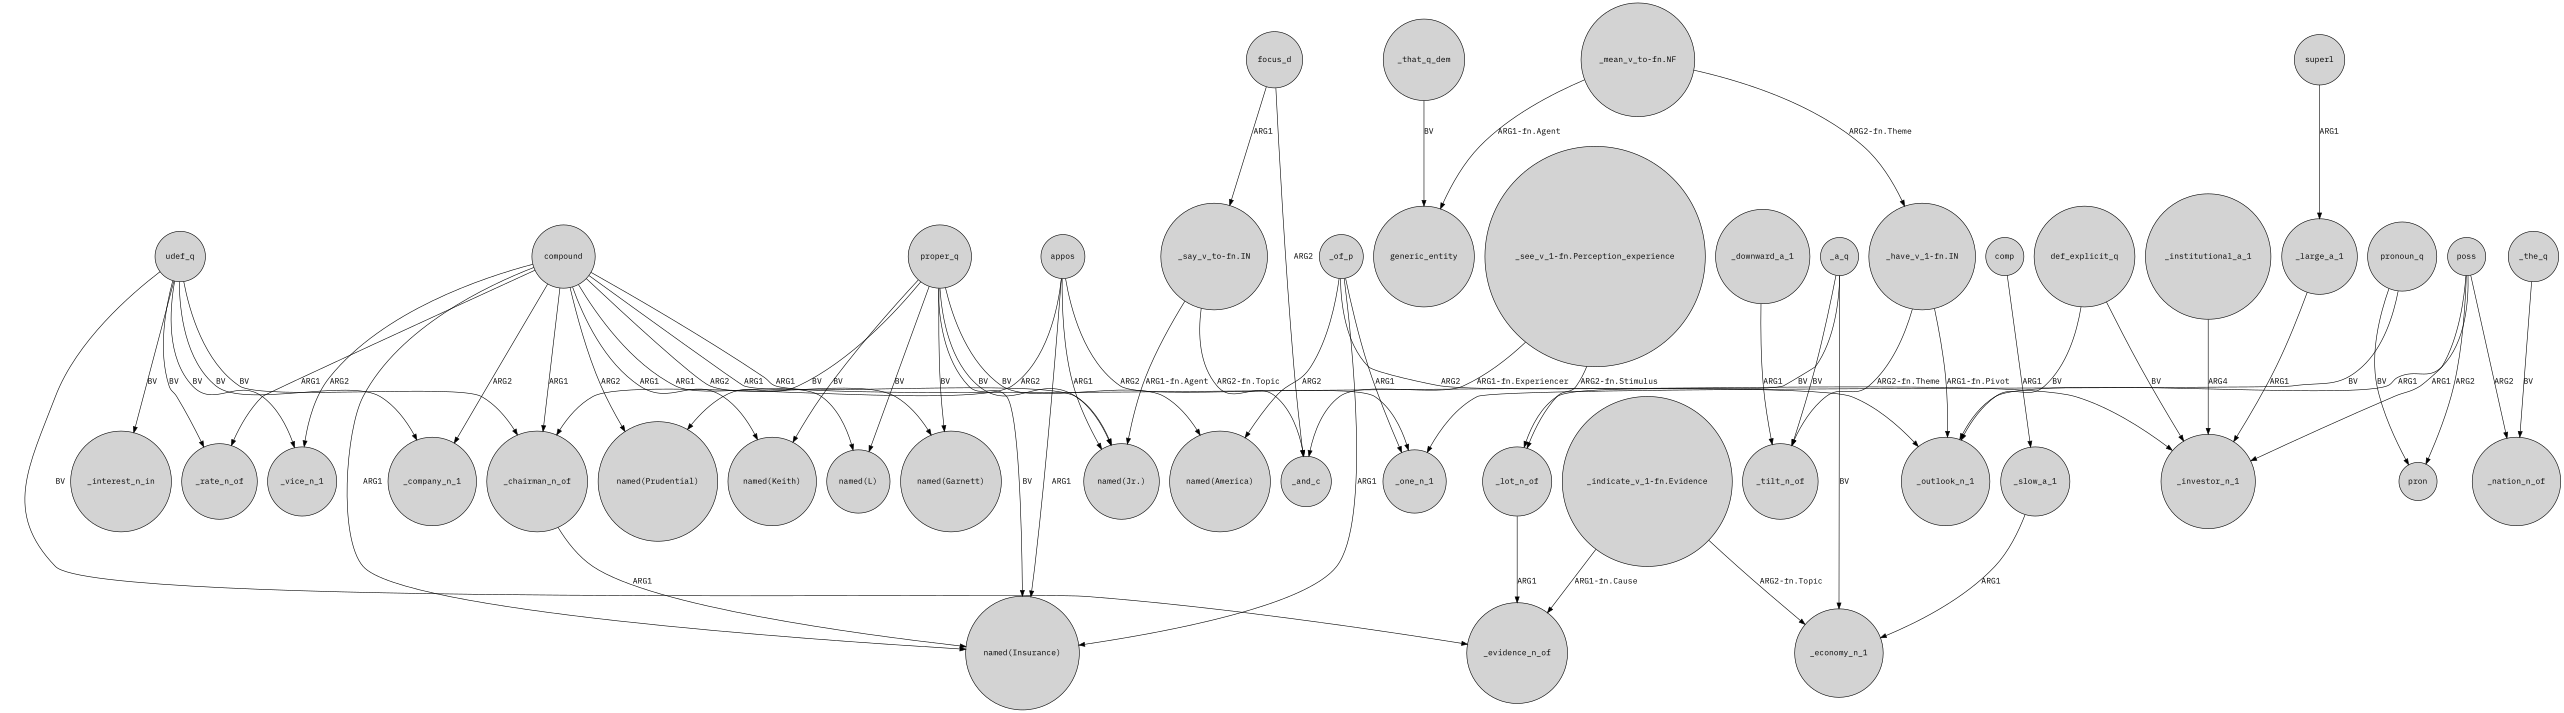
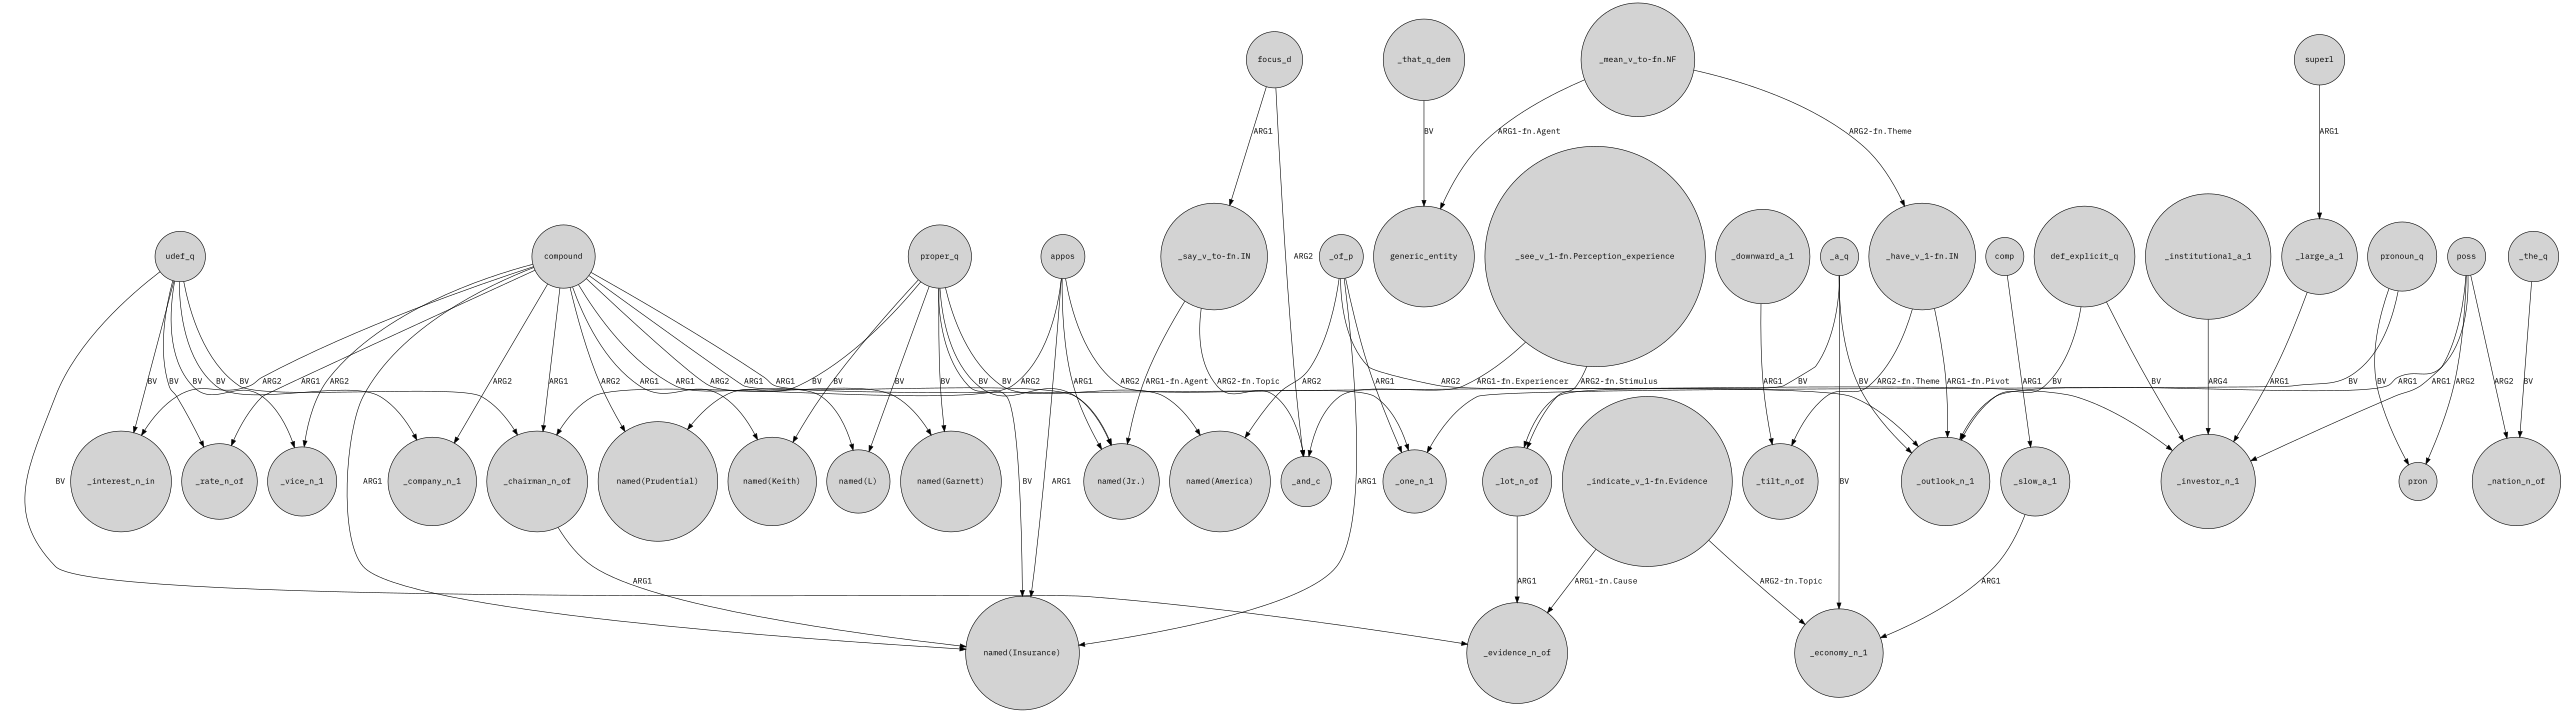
edge "compound" -> "_interest_n_in": added, label "ARG2"
edge "_a_q" -> "_tilt_n_of": now "_a_q" -> "_outlook_n_1"
